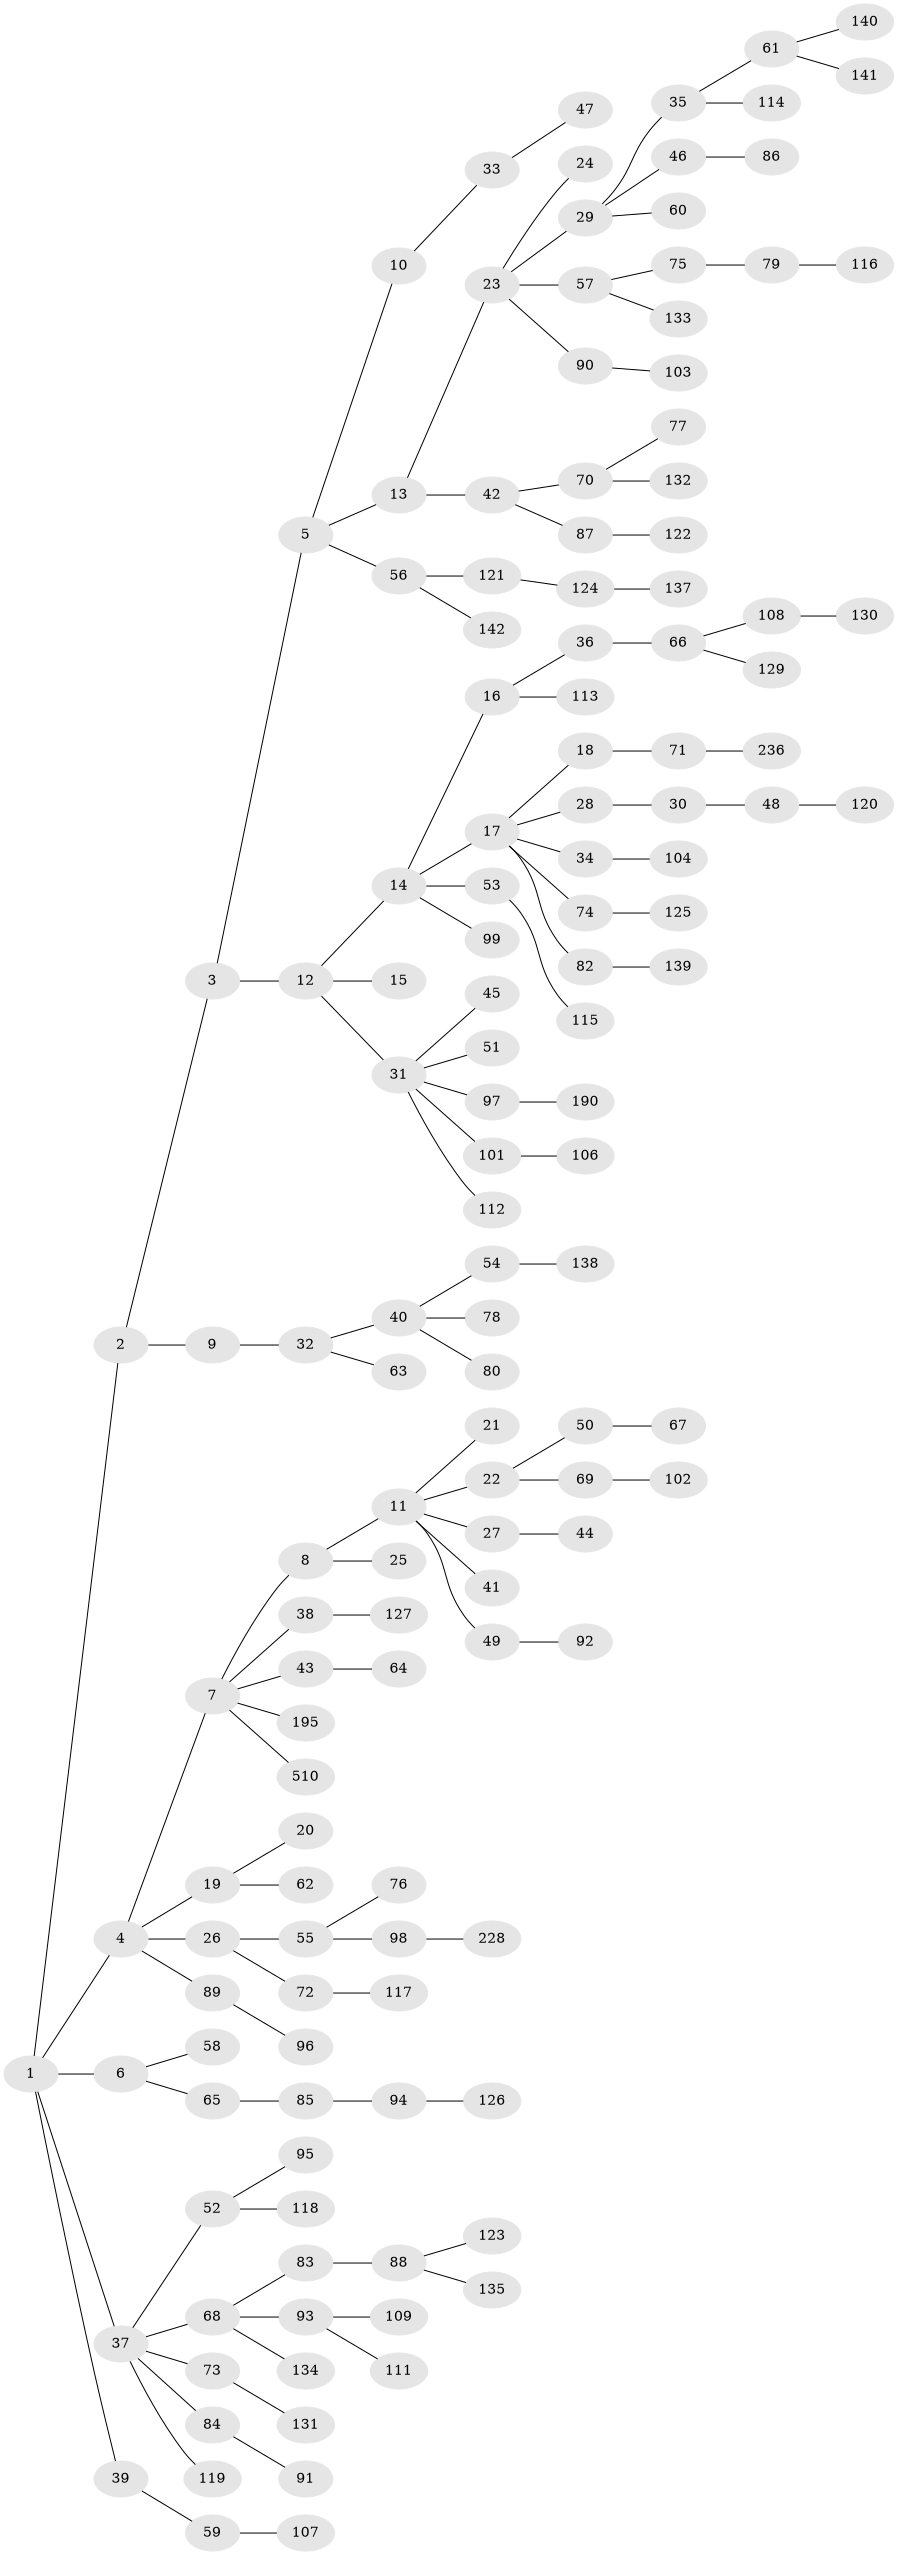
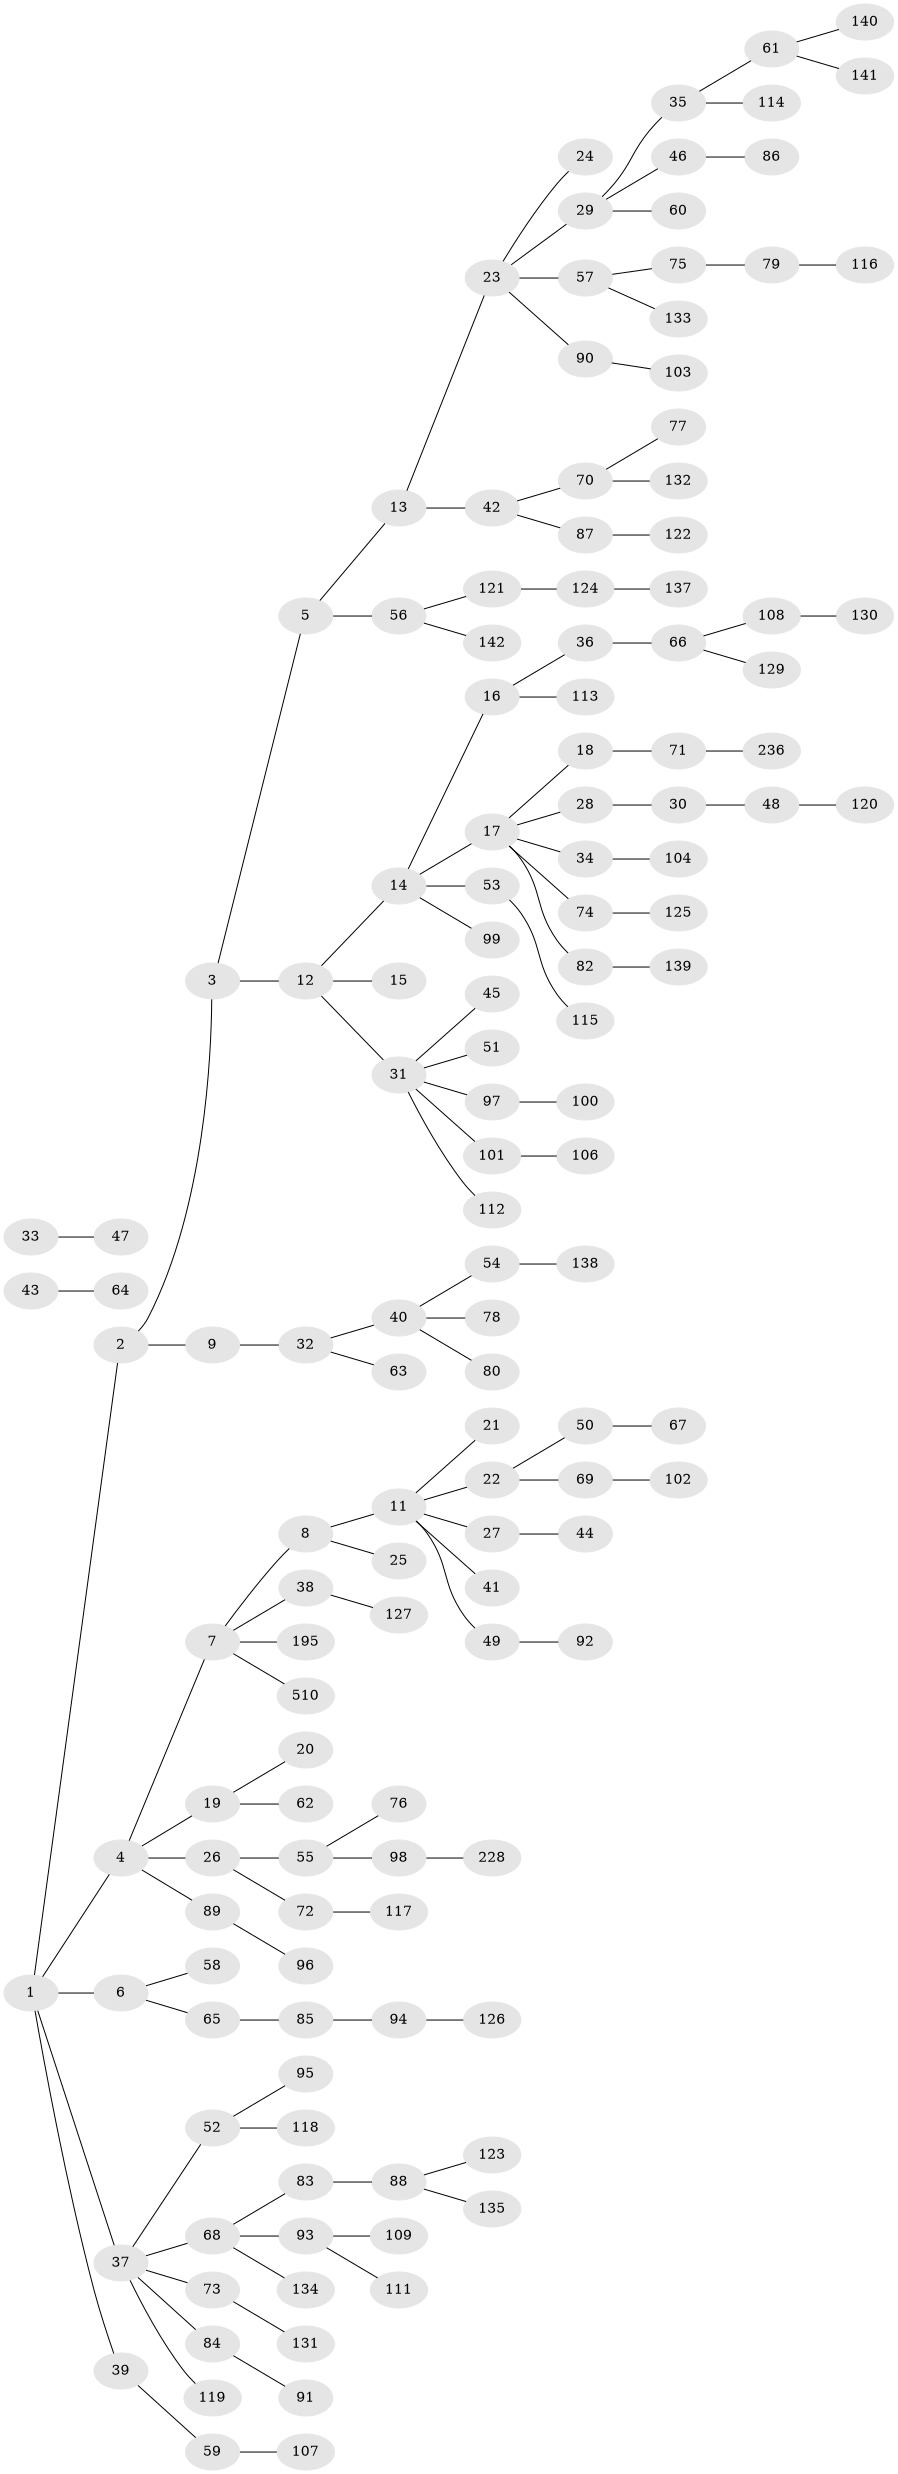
node "10": removed
node "190": label "190" -> "100"
edge "43" -- "7": removed
